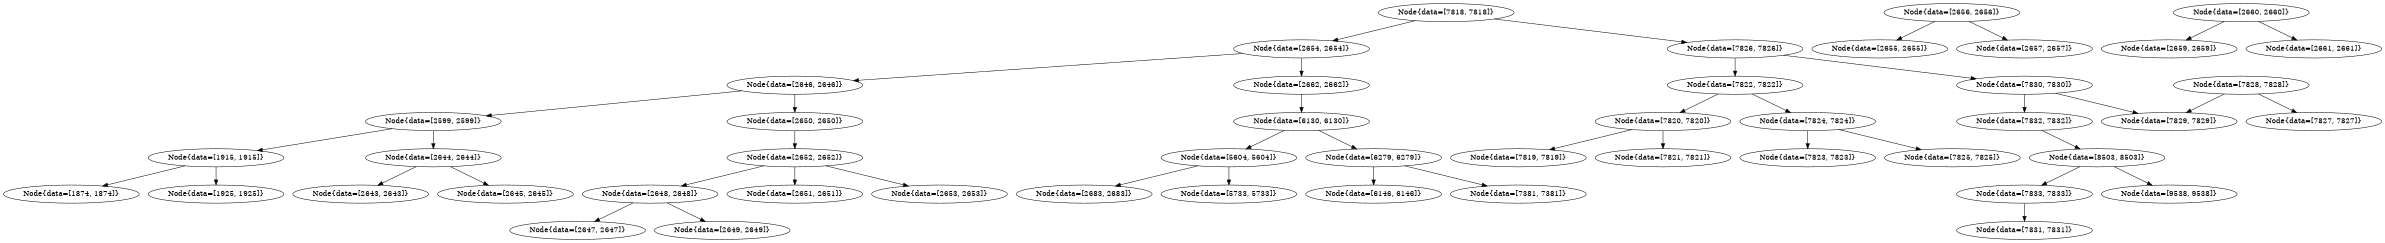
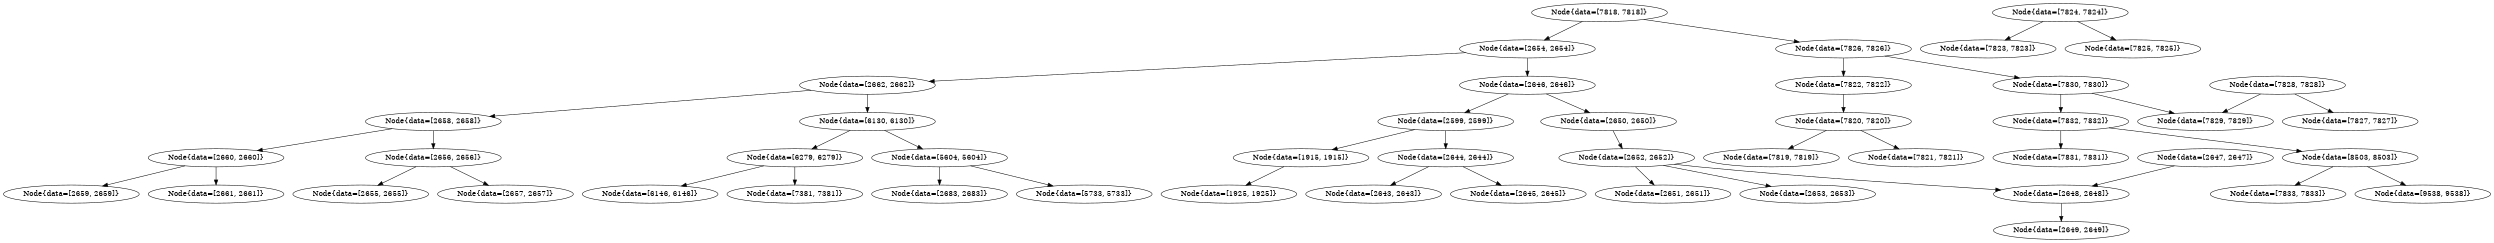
edge "Node{data=[7822, 7822]}" -> "Node{data=[7824, 7824]}": removed
node "Node{data=[2658, 2658]}": added
node "Node{data=[1874, 1874]}": removed
edge "Node{data=[7833, 7833]}" -> "Node{data=[7831, 7831]}": now "Node{data=[7832, 7832]}" -> "Node{data=[7831, 7831]}"
edge "Node{data=[2648, 2648]}" -> "Node{data=[2647, 2647]}": reversed
